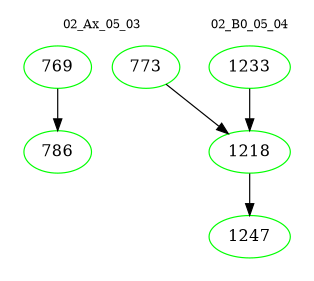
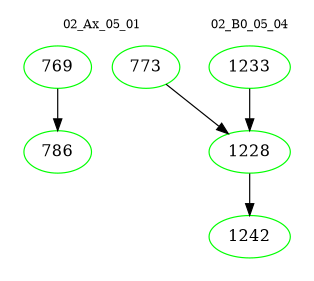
cluster "02_Ax_05_03": label "02_Ax_05_03" -> "02_Ax_05_01"
node "1218": label "1218" -> "1228"
node "1247": label "1247" -> "1242"
